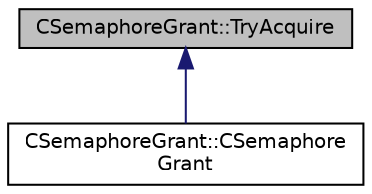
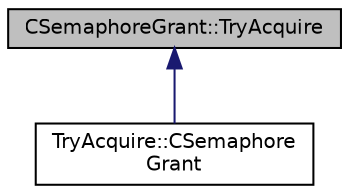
node "CSemaphoreGrant::CSemaphore Grant": label "CSemaphoreGrant::CSemaphore Grant" -> "TryAcquire::CSemaphore Grant"
